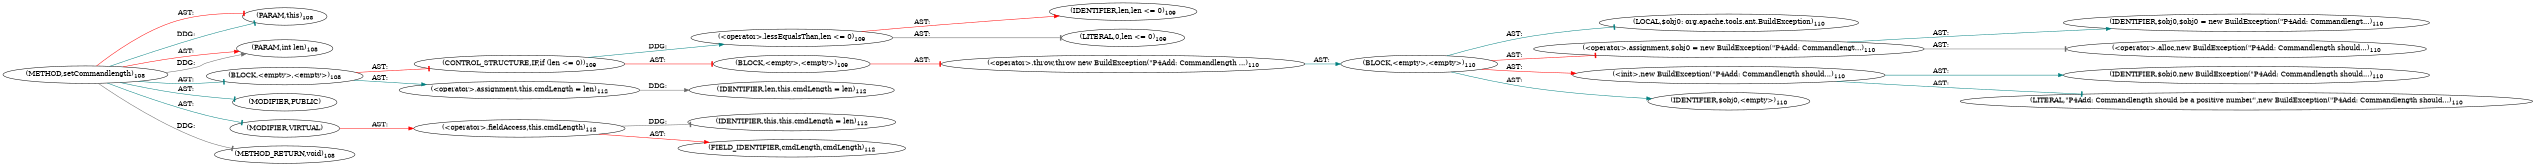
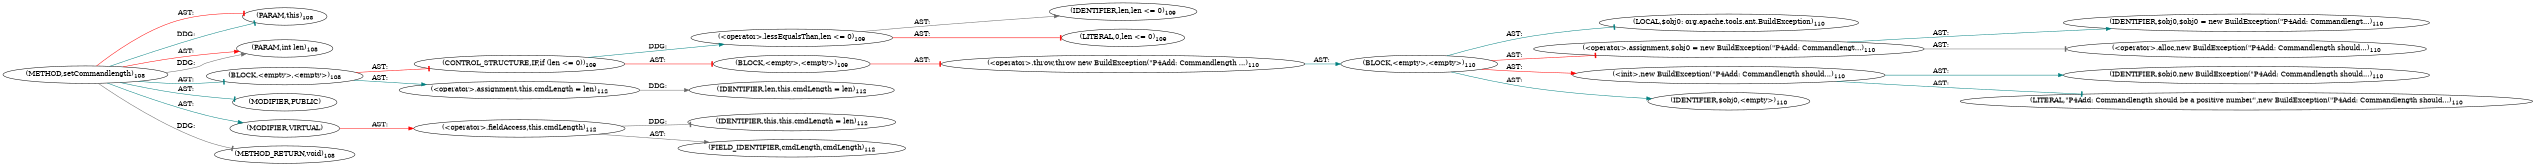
edge "(<operator>.lessEqualsThan,len <= 0)" -> "(IDENTIFIER,len,len <= 0)": color red -> gray40
edge "(<operator>.lessEqualsThan,len <= 0)" -> "(LITERAL,0,len <= 0)": color gray40 -> red
edge "(METHOD,setCommandlength)" -> "(MODIFIER,VIRTUAL)": arrowhead tee -> normal
edge "(<operator>.fieldAccess,this.cmdLength)" -> "(FIELD_IDENTIFIER,cmdLength,cmdLength)": color red -> gray40
